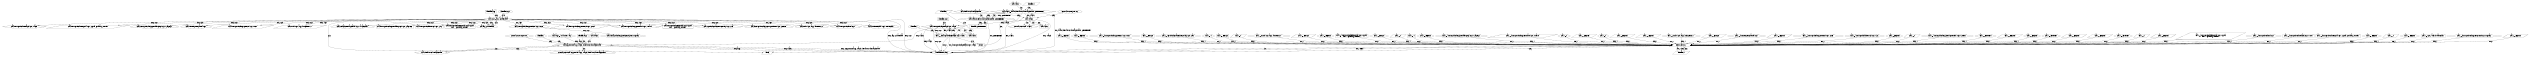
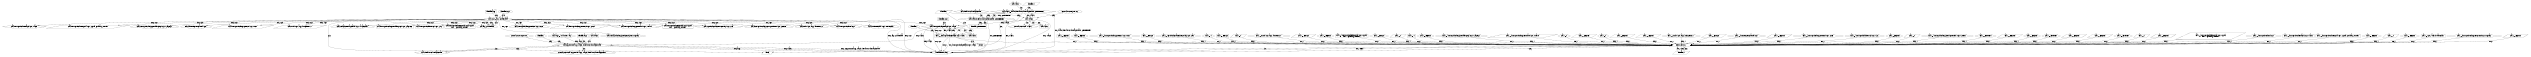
edge "(Call,*vcpu = filp->private_data)" -> "(Call,kvm_vcpu_ioctl_get_lapic(vcpu, u.lapic))": added, label "DDG: vcpu"
node "(Call,kvm_set_guest_paused(vcpu))": label "(Call,kvm_set_guest_paused(vcpu))" -> "(Block,kvm_set_guest_paused(vcpu))"
edge "(Call,kvm_vcpu_ioctl_x86_set_xcrs(vcpu, u.xcrs))" -> "(Call,kvm_vcpu_ioctl_x86_setup_mce(guest, mcg_cap))": now "(Call,*vcpu = filp->private_data)" -> "(Call,kvm_vcpu_ioctl_x86_setup_mce(guest, mcg_cap))"
node "(Call,r = kvm_vcpu_ioctl_set_lapic(vcpu, u.user))": label "(Call,r = kvm_vcpu_ioctl_set_lapic(vcpu, u.user))" -> "(Call,r = kvm_vcpu_ioctl_set_lapic(vcpu, u.lapic))"
edge "(Call,r = kvm_vcpu_ioctl_get_lapic(vcpu, u.lapic))" -> "(Return,return r;)": added, label "DDG: r"
